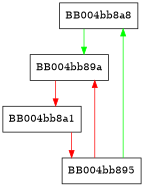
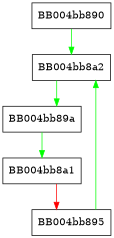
node "BB004bb890": added
node "BB004bb8a8": label "BB004bb8a8" -> "BB004bb8a2"
edge "BB004bb89a" -> "BB004bb8a1": color red -> green
edge "BB004bb895" -> "BB004bb89a": removed
